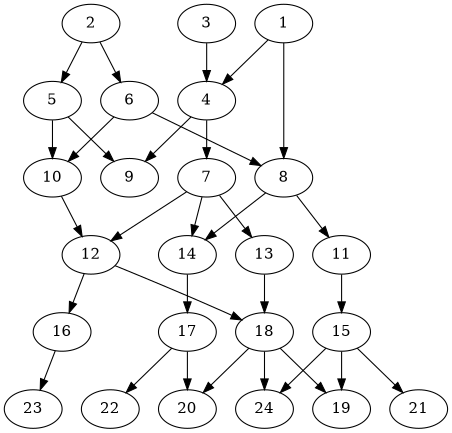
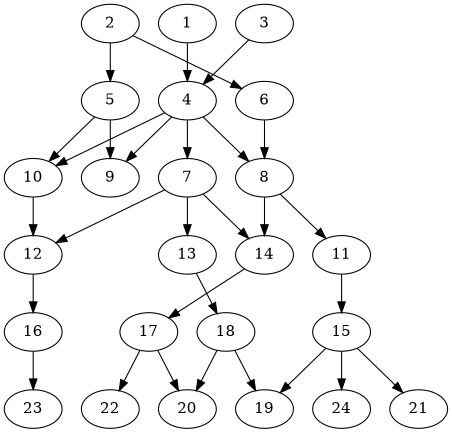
edge "1" -> "8": now "4" -> "8"
edge "6" -> "10": now "4" -> "10"
edge "12" -> "18": removed
edge "18" -> "24": removed
